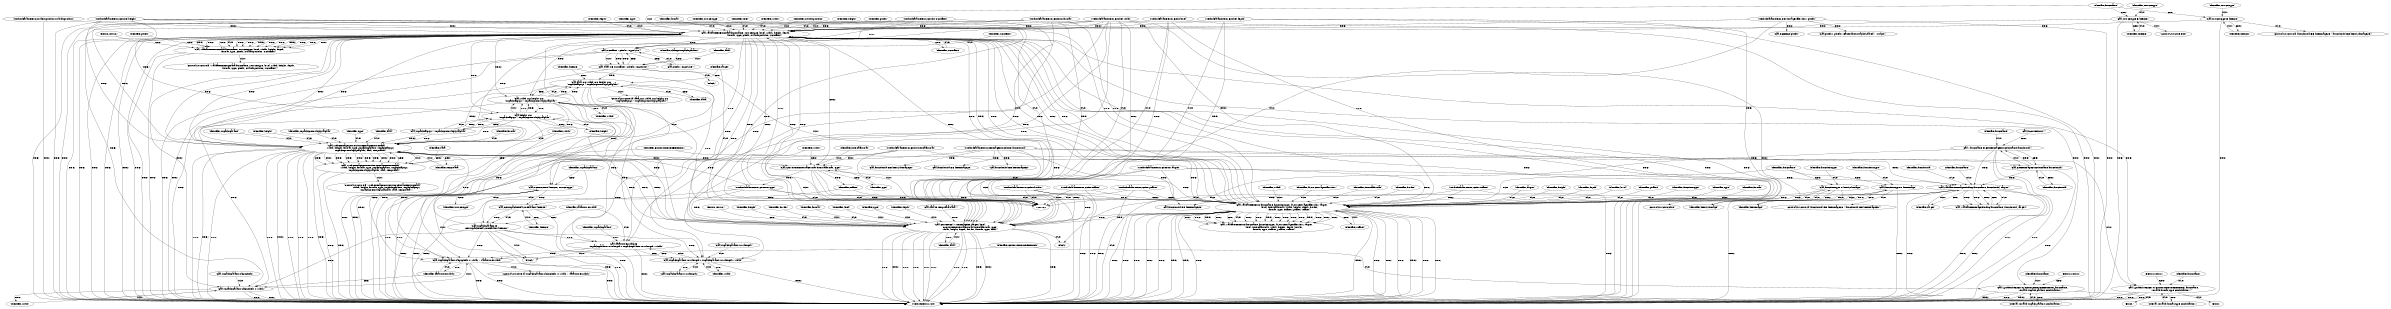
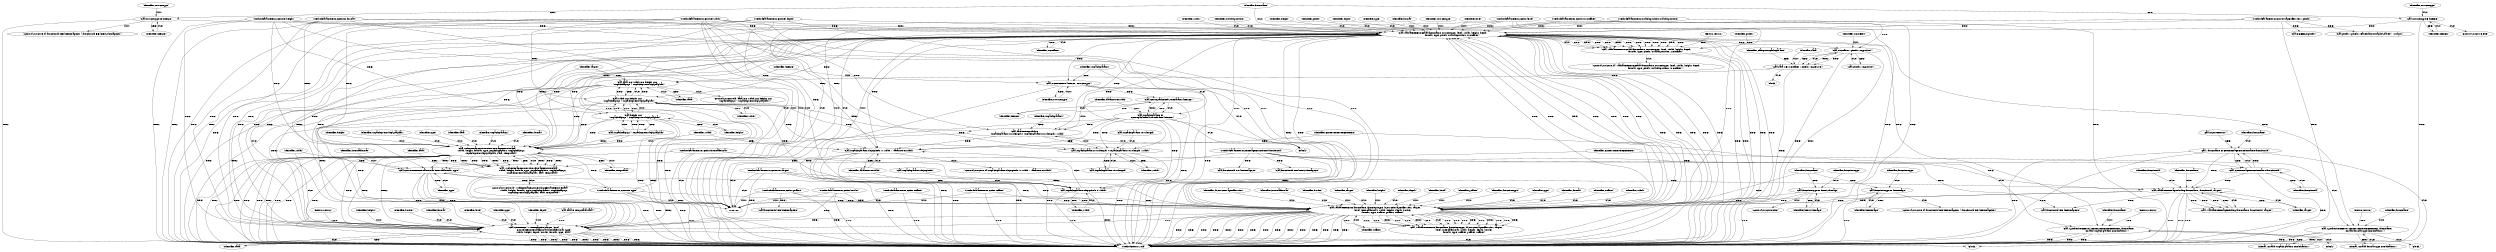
edge "(Call,data += src_offset * pixels->TypeSize())" -> "1000102": now "(MethodParameterIn,NullDisposition null_disposition)" -> "1000102"
edge "(MethodParameterIn,TexImageFunctionID function_id)" -> "(Call,function_id == kTexImage3D)": now "(MethodParameterIn,GLint yoffset)" -> "(Call,function_id == kTexImage3D)"
edge "(Call,ConvertTexInternalFormat(internalformat, type))" -> "(Identifier,xoffset)": now "(Call,ConvertTexInternalFormat(internalformat, type))" -> "(MethodReturn,void)"
edge "(Identifier,xoffset)" -> "(Call,GetUnpackPixelStoreParams(kTex2D))": now "(Call,unpack_params = GetUnpackPixelStoreParams(kTex2D))" -> "(Call,GetUnpackPixelStoreParams(kTex2D))"
edge "(MethodParameterIn,GLenum target)" -> "(MethodReturn,void)": label "AST: " -> "DDG: "
